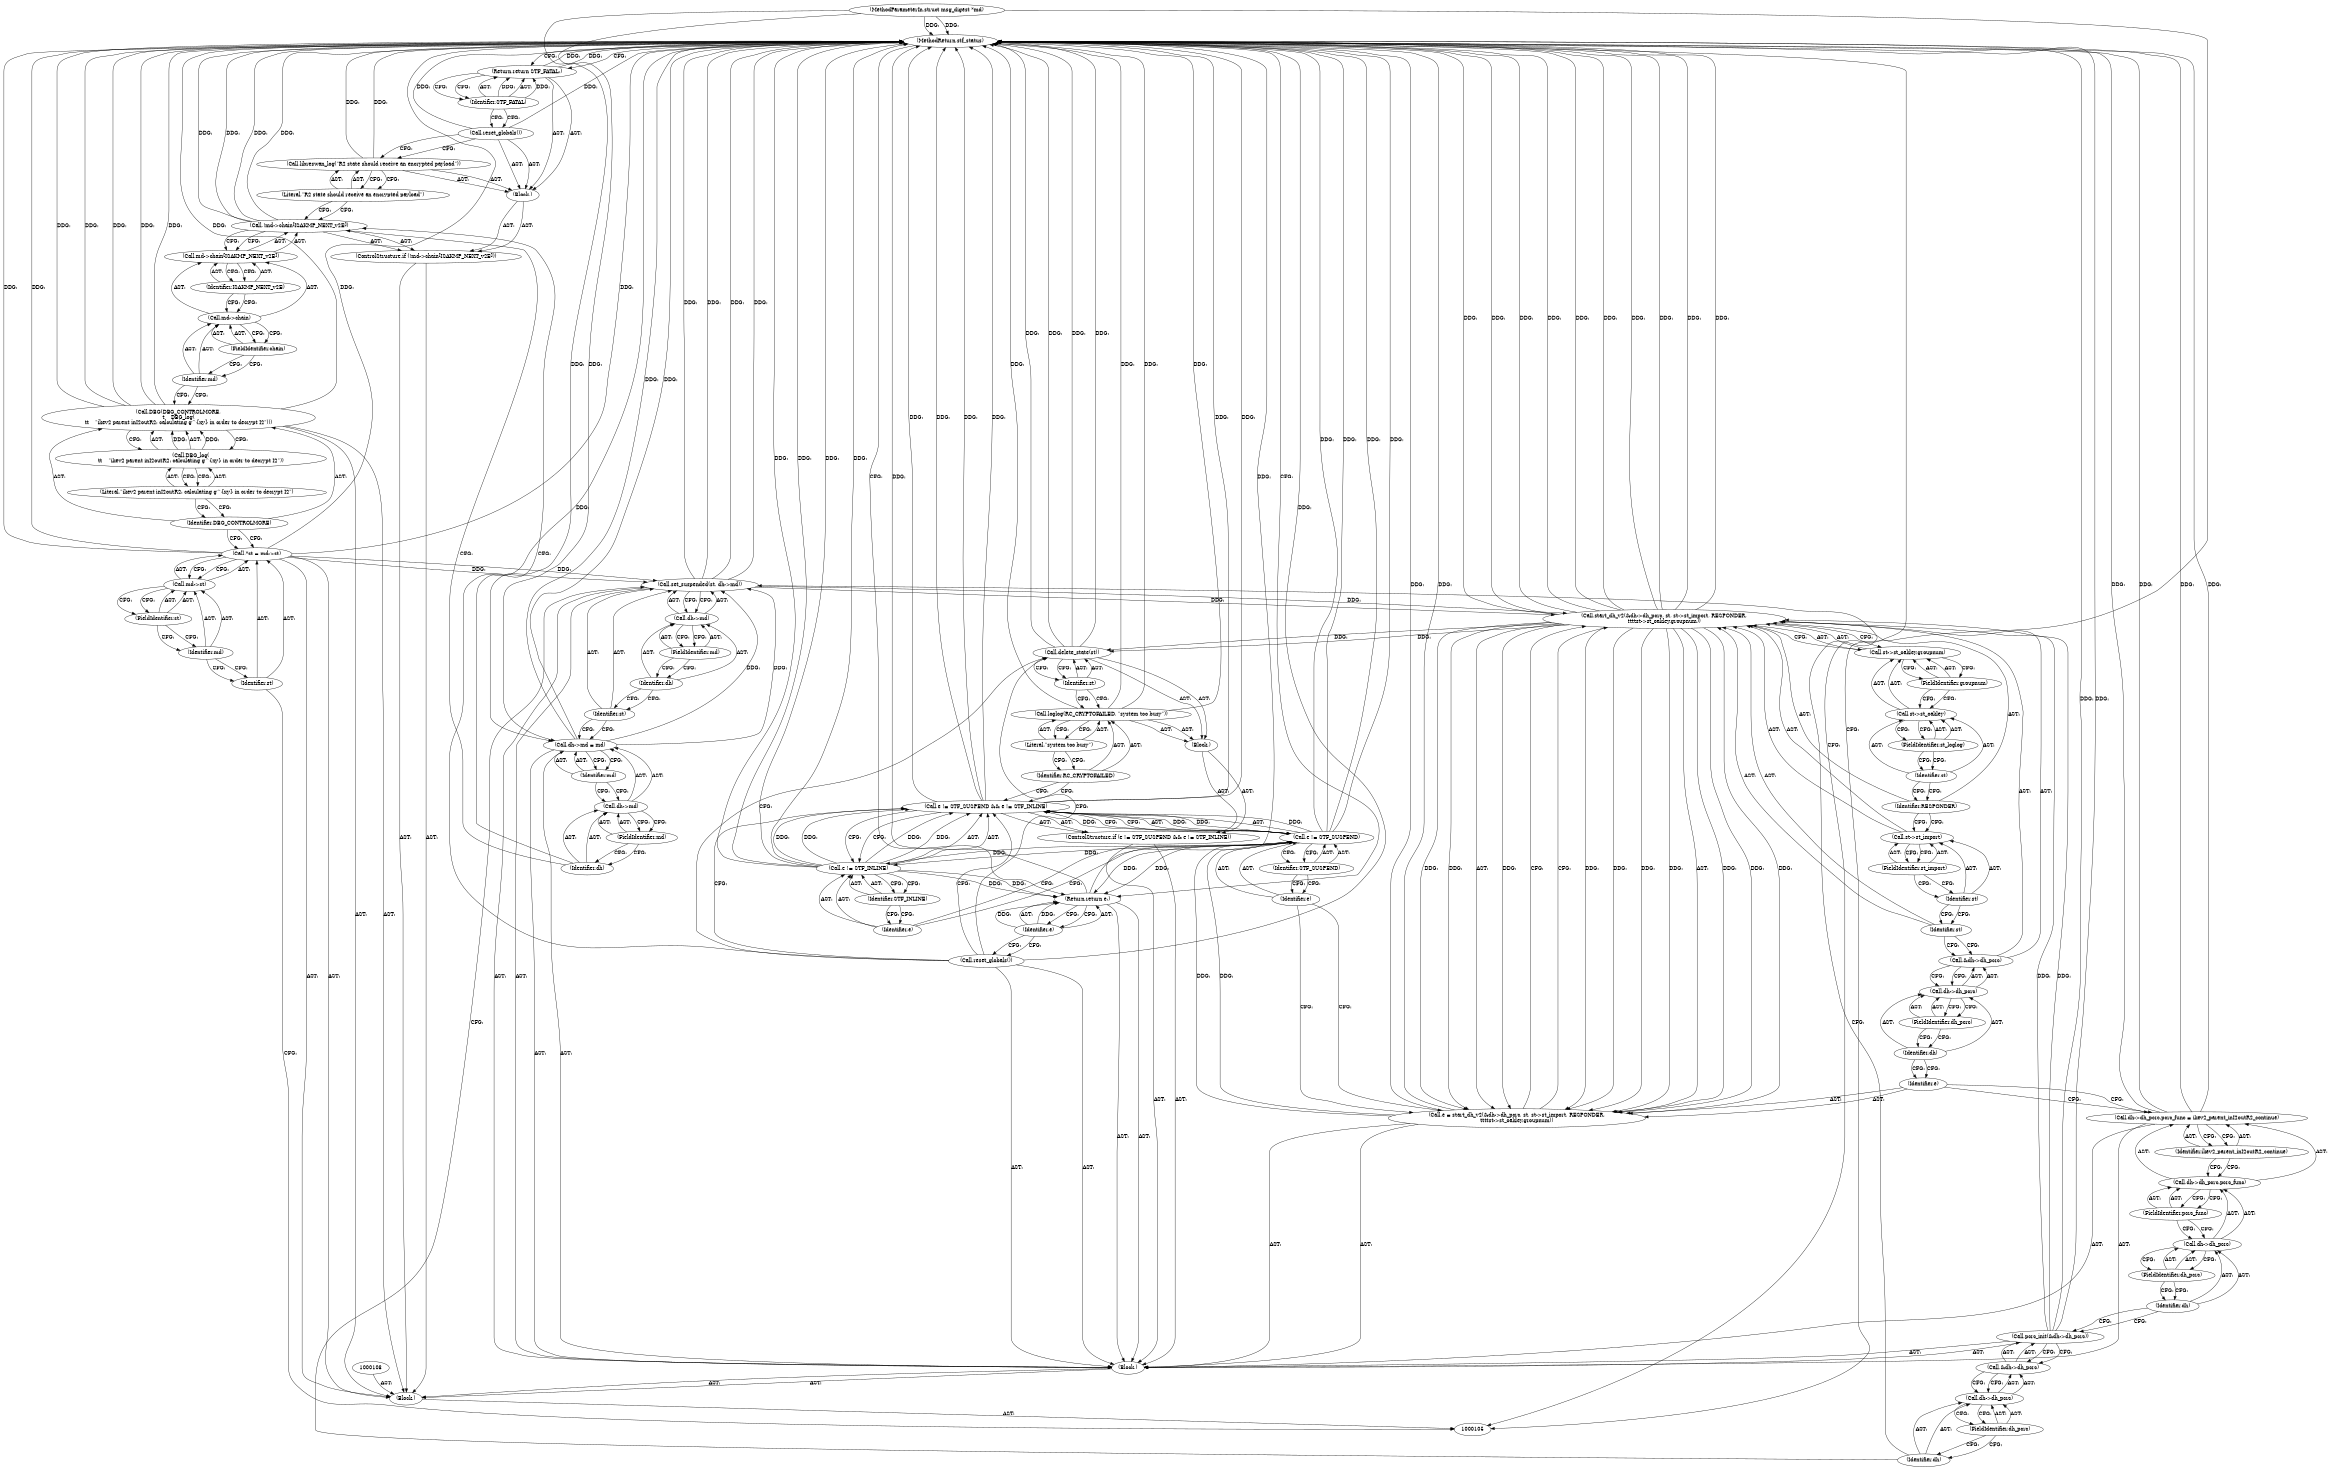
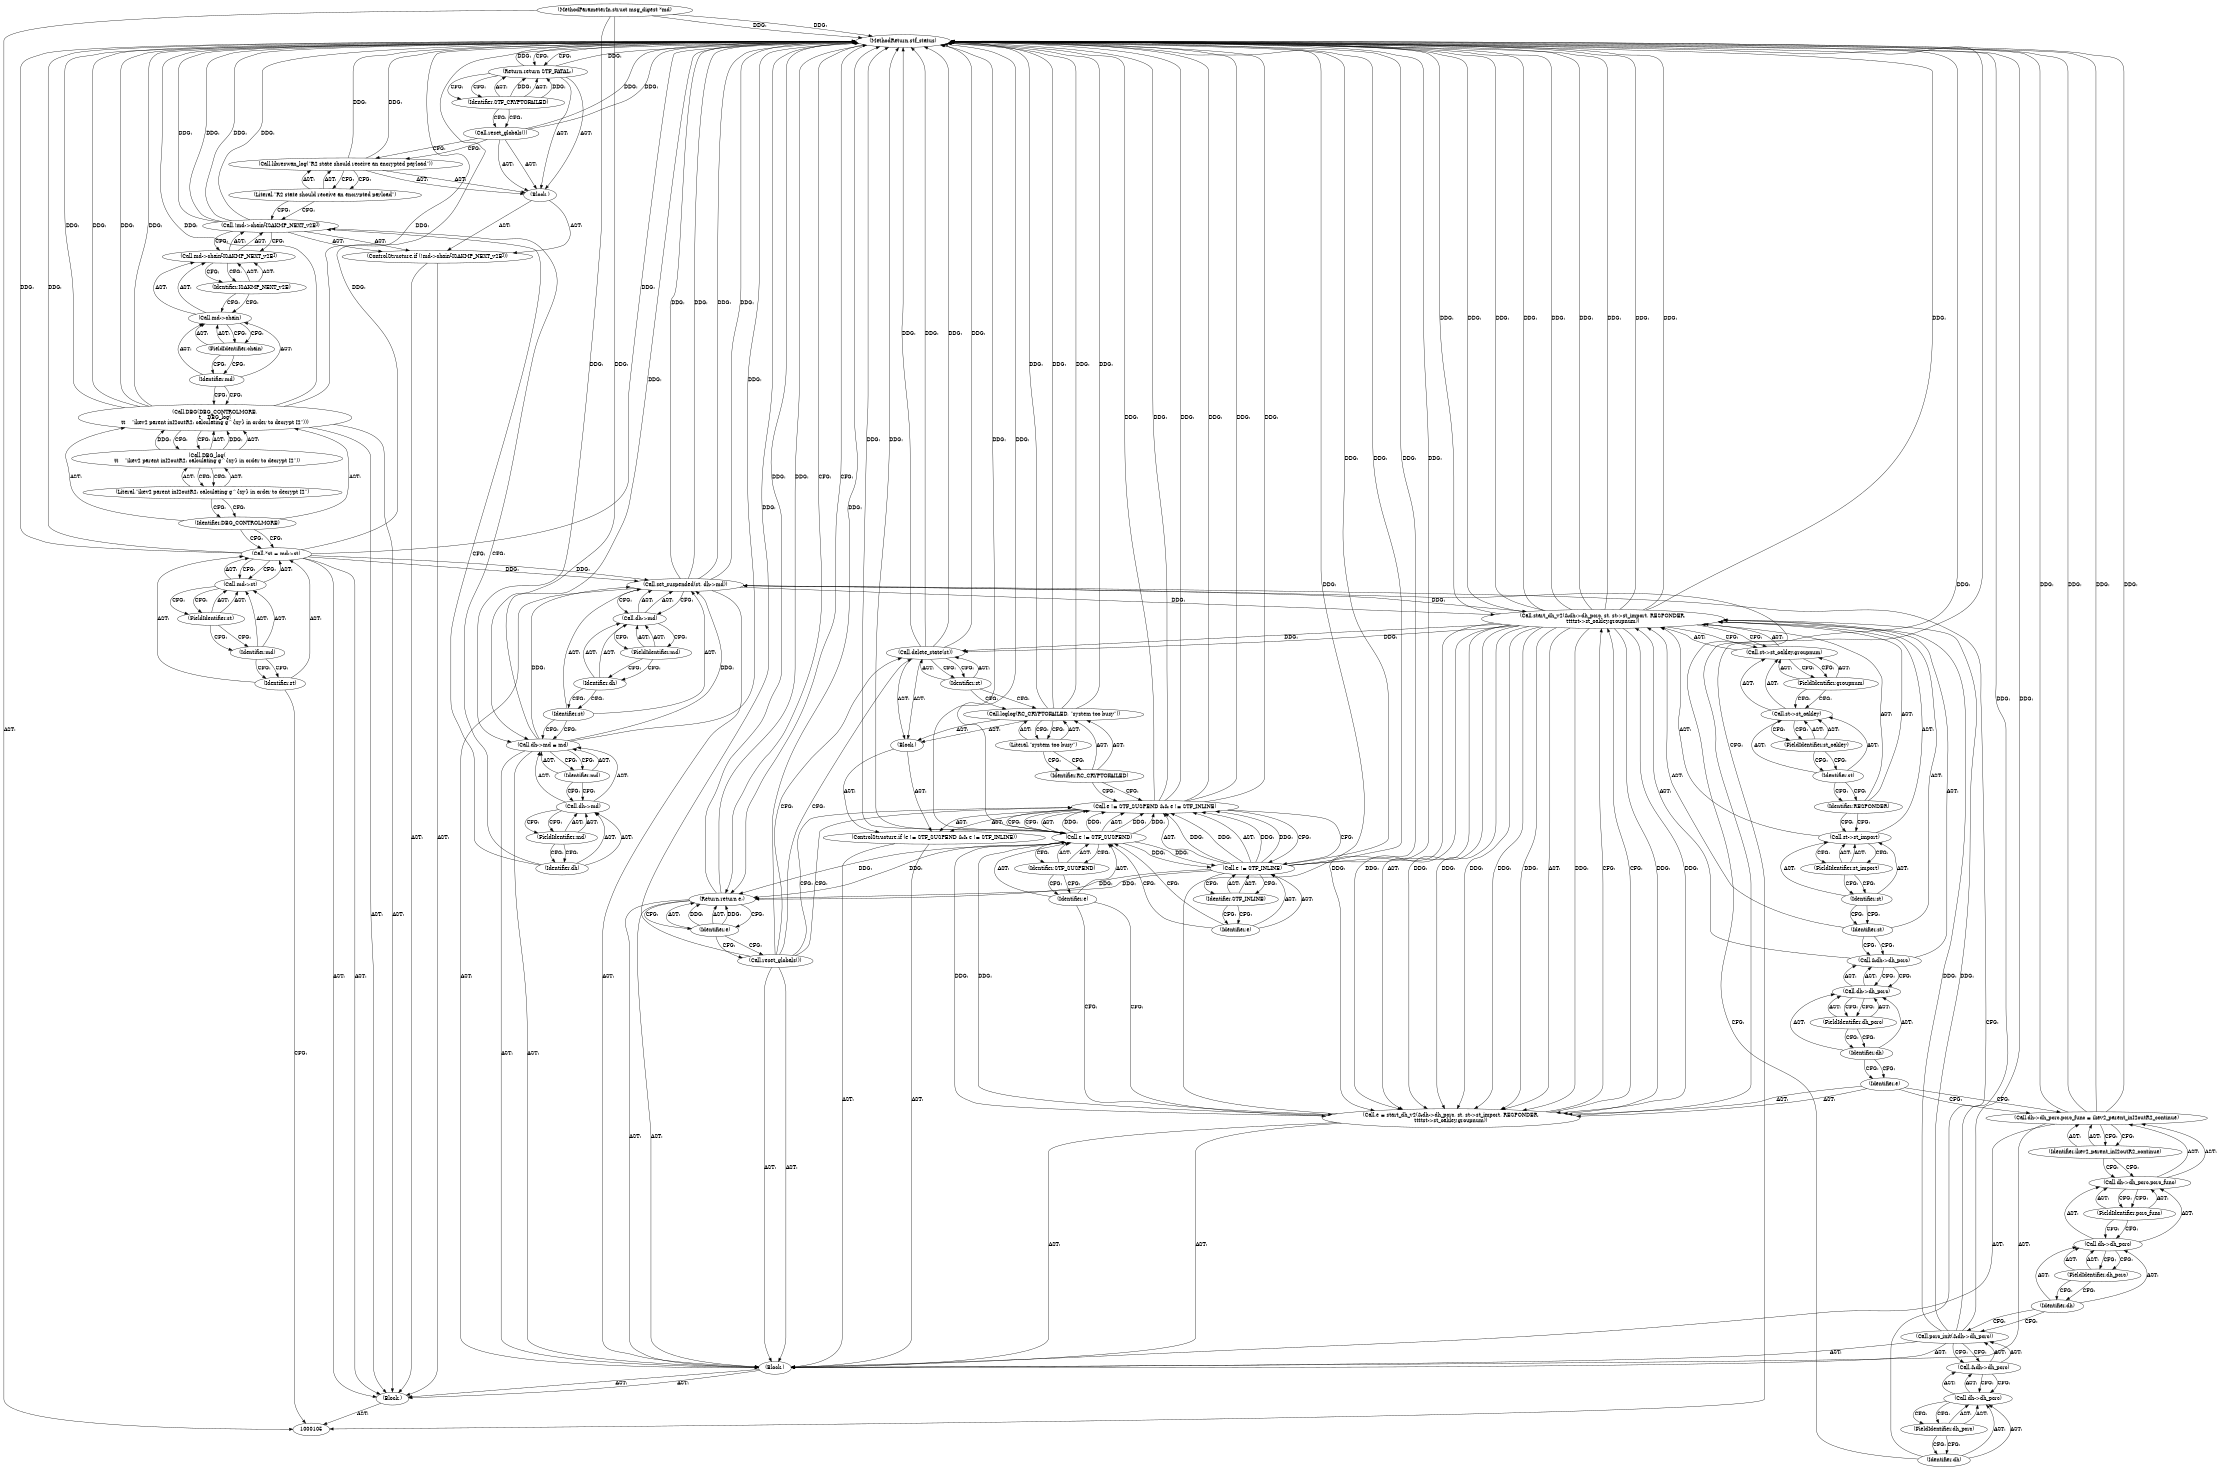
node "(Identifier,STF_FATAL)": label "(Identifier,STF_FATAL)" -> "(Identifier,STF_CRYPTOFAILED)"
edge "(MethodParameterIn,struct msg_digest *md)" -> "1000105": label "CFG: " -> "AST: "
node "(FieldIdentifier,st_loglog)": label "(FieldIdentifier,st_loglog)" -> "(FieldIdentifier,st_oakley)"
node "1000108": removed
